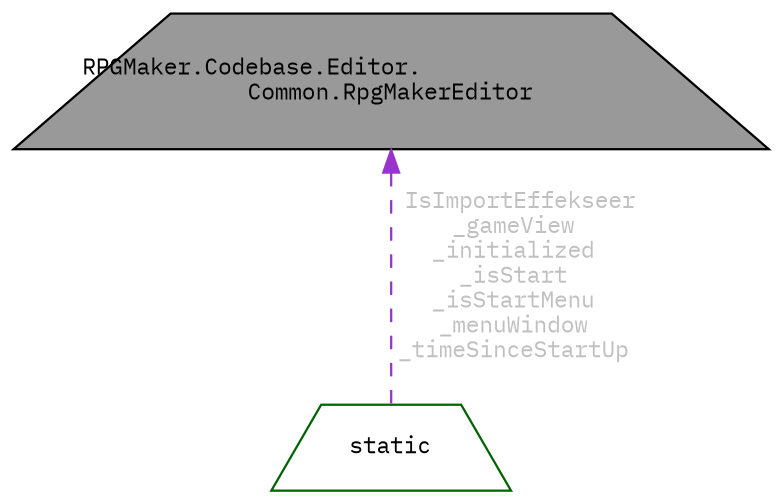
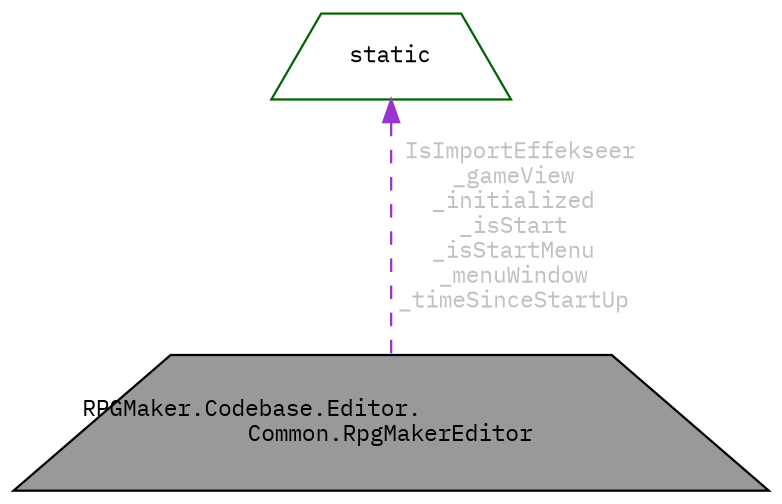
edge "static" -> "RPGMaker.Codebase.Editor. Common.RpgMakerEditor": reversed
